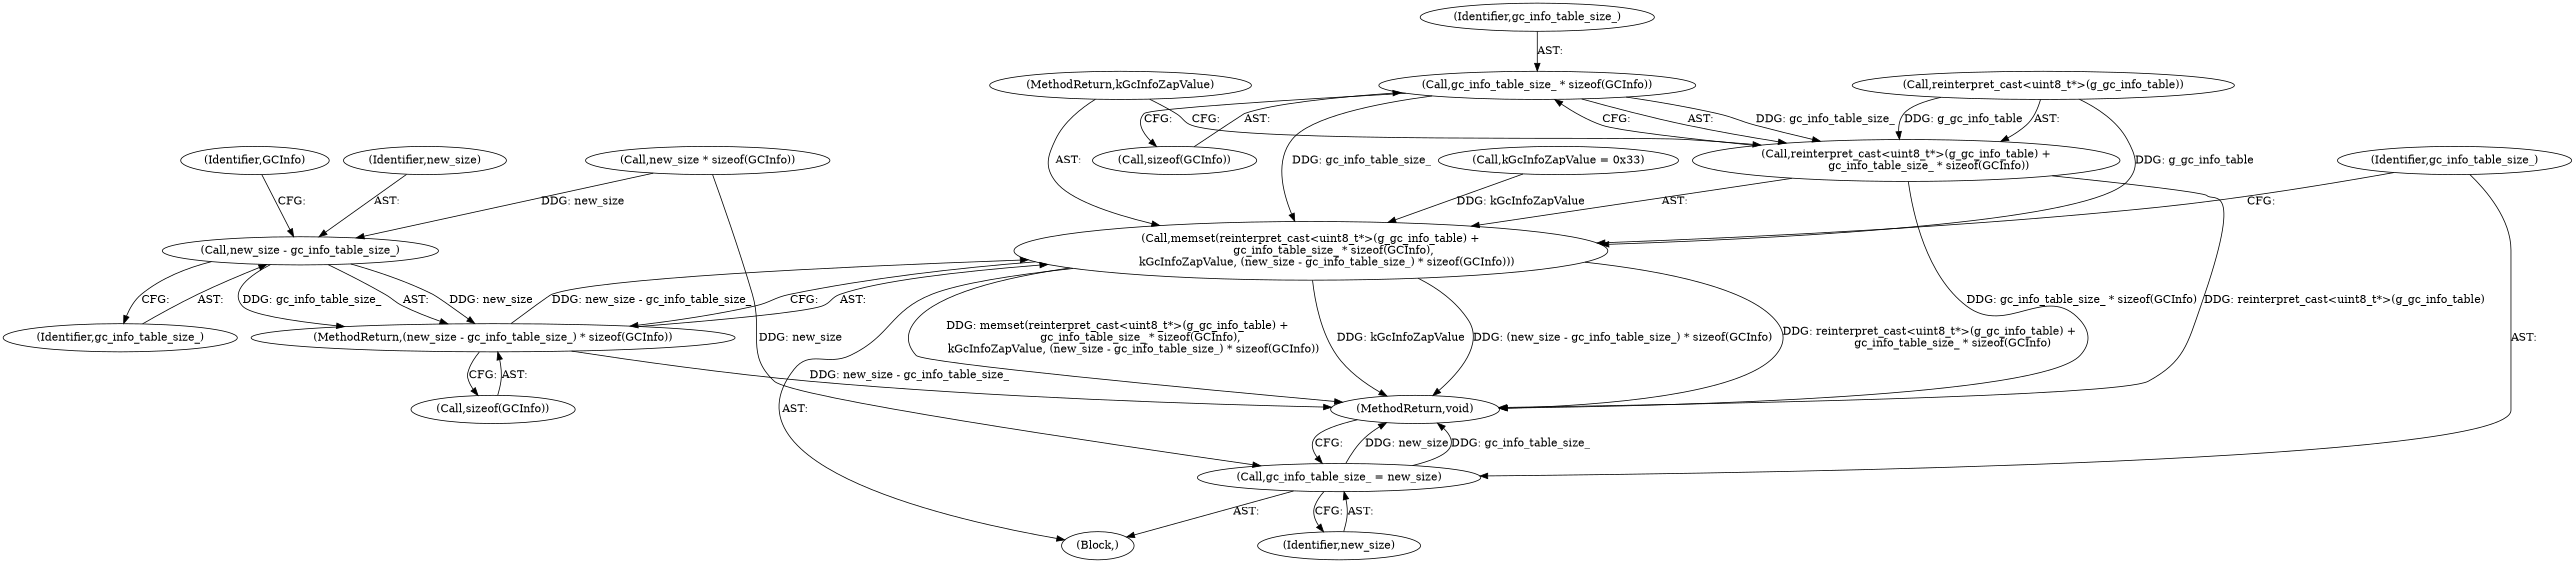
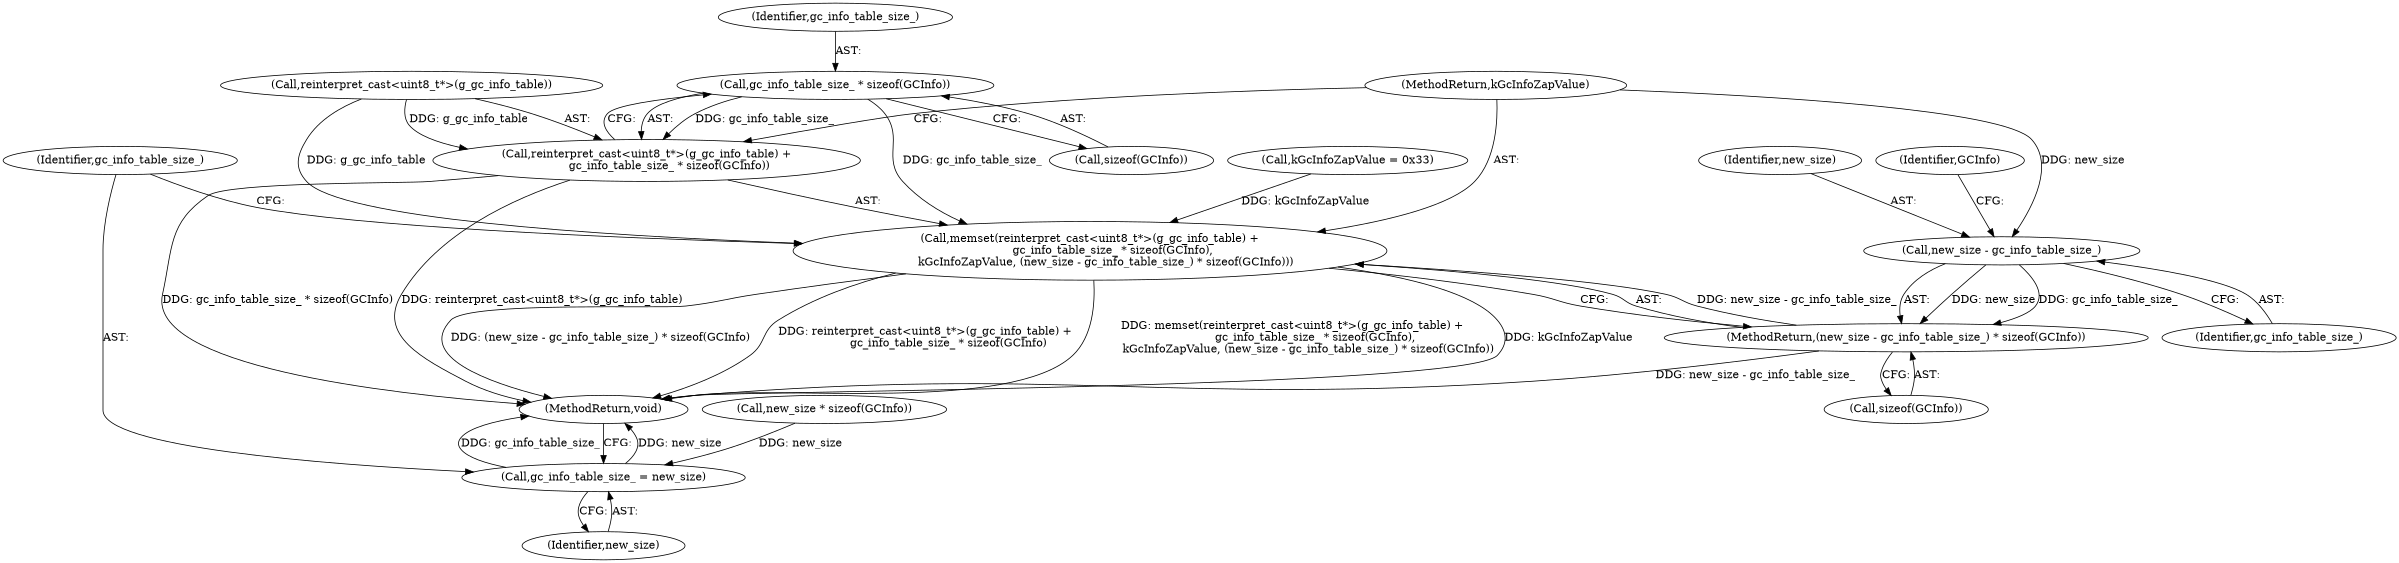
edge "(Call,new_size * sizeof(GCInfo))" -> "(Call,new_size - gc_info_table_size_)": now "(MethodReturn,kGcInfoZapValue)" -> "(Call,new_size - gc_info_table_size_)"
node "(Block,)": removed
